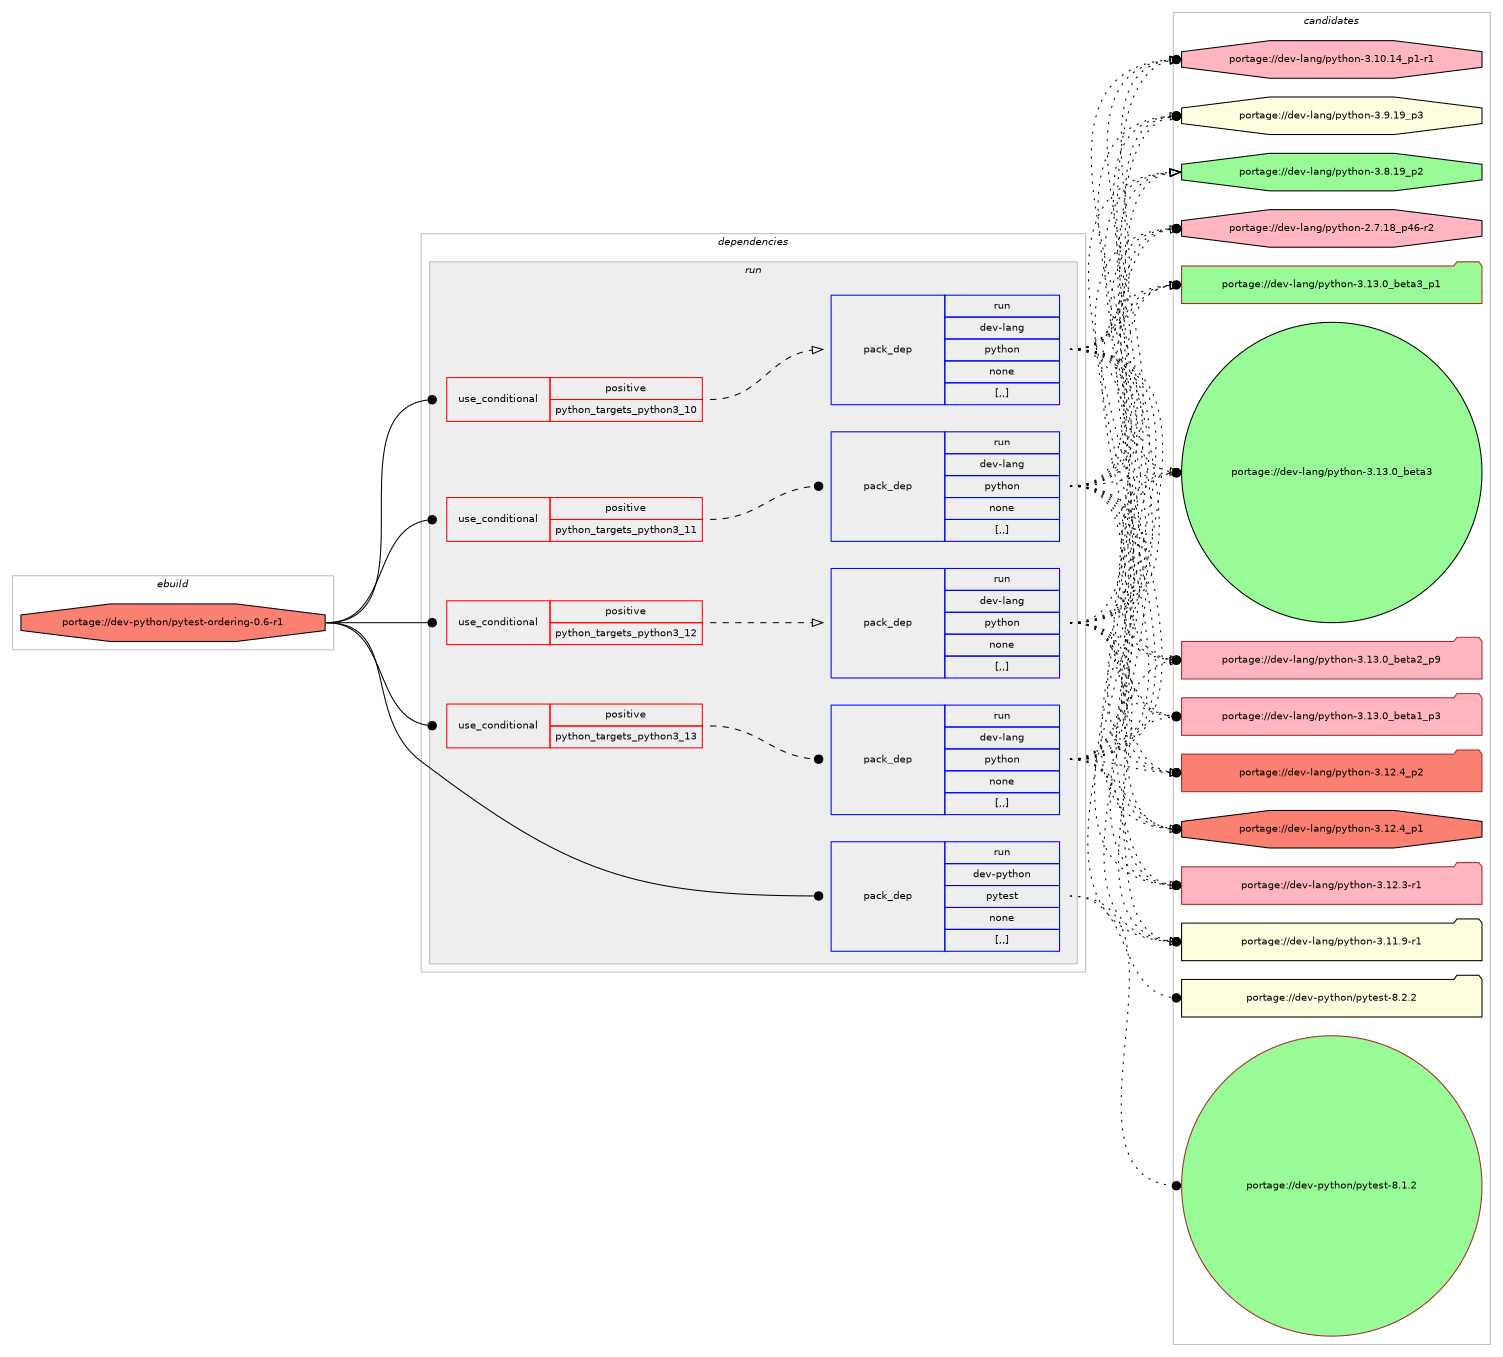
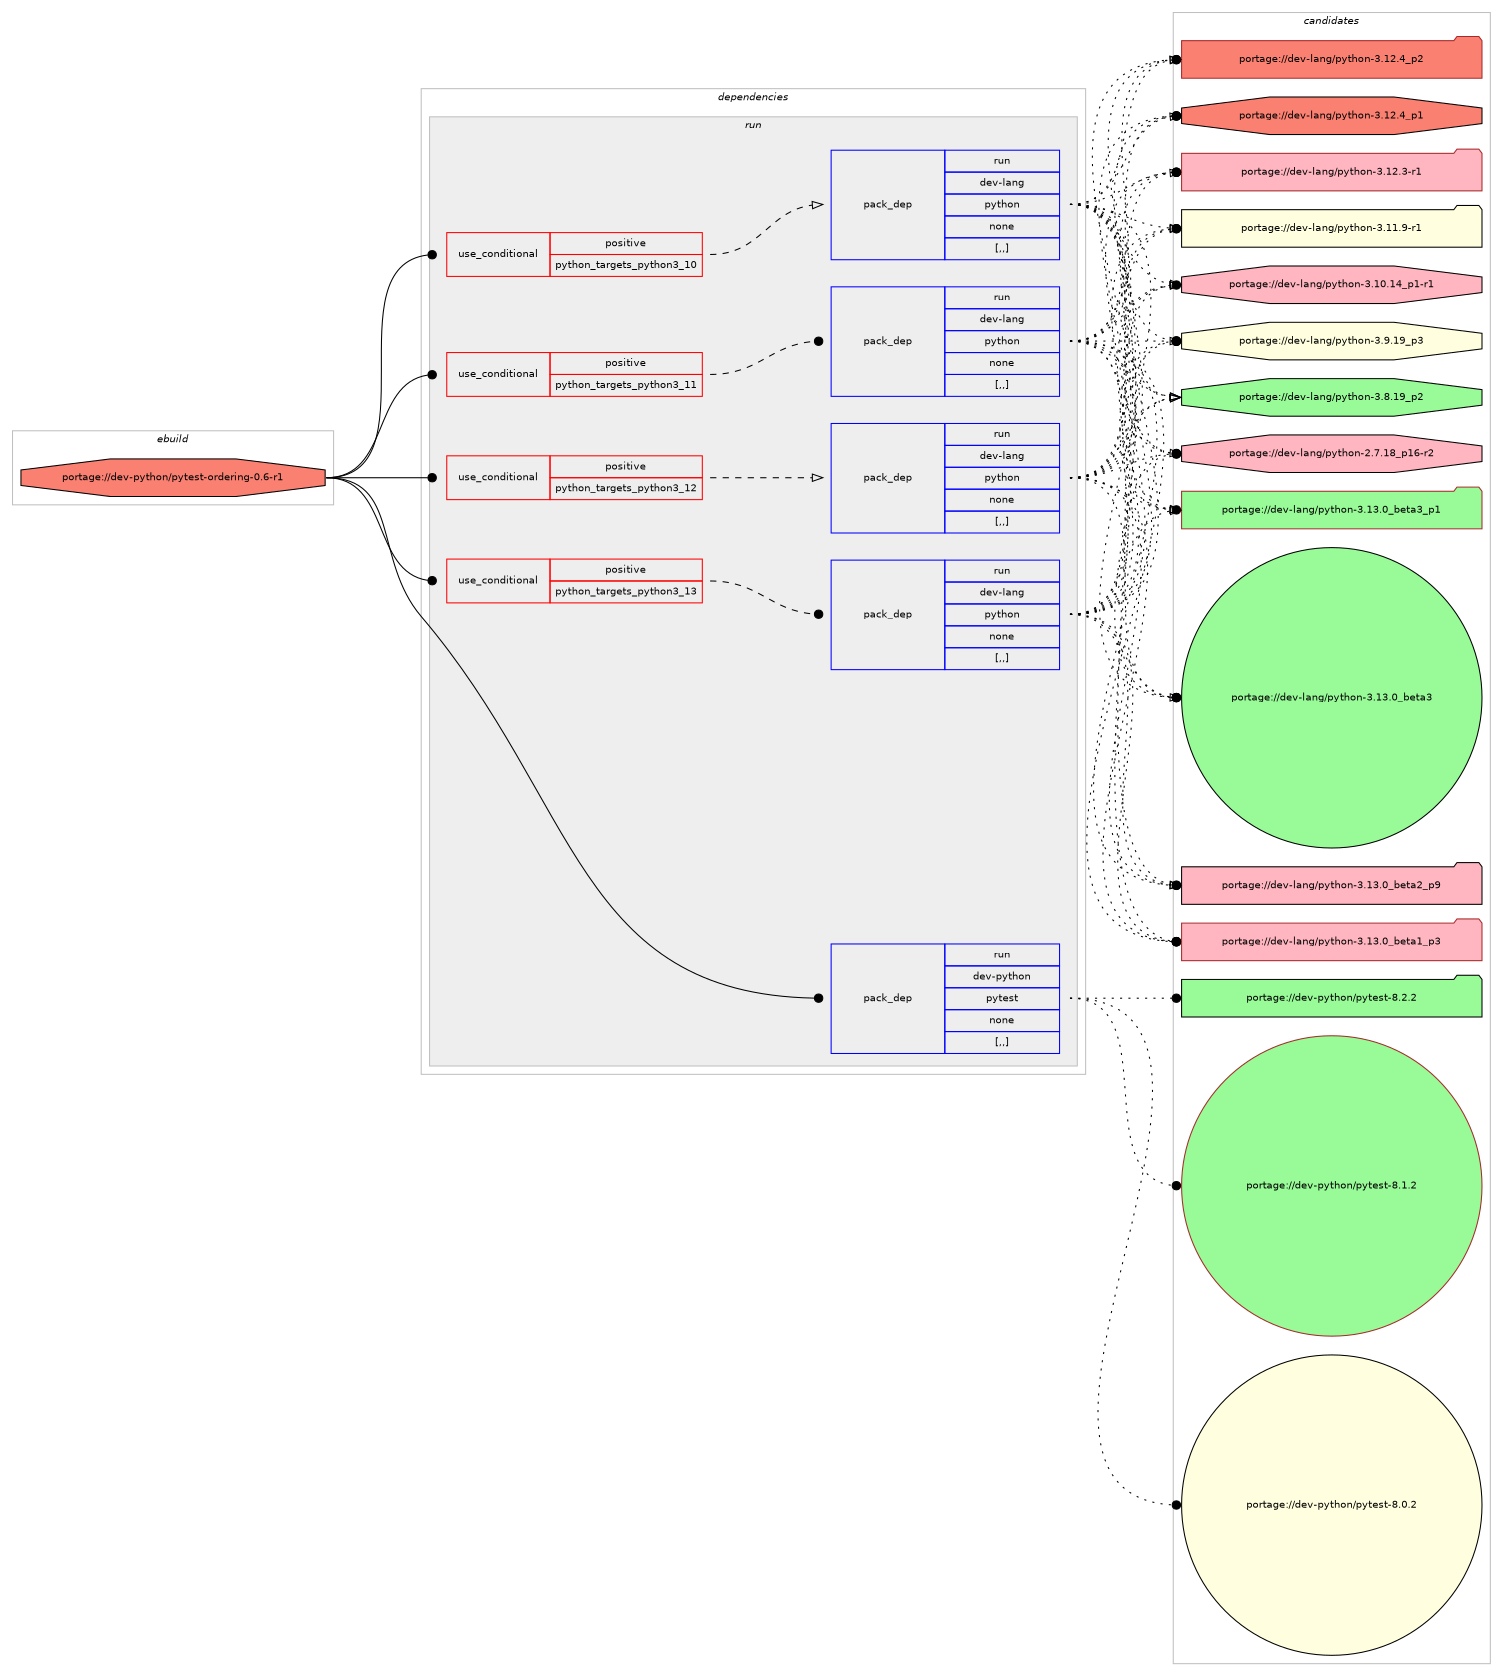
node "portage://dev-lang/python-2.7.18_p46-r2": label "portage://dev-lang/python-2.7.18_p46-r2" -> "portage://dev-lang/python-2.7.18_p16-r2"
node "portage://dev-lang/python-3.13.0_beta2_p9": color brown -> black
node "portage://dev-python/pytest-8.2.2": fillcolor lightyellow -> palegreen
node "portage://dev-python/pytest-8.0.2": added
